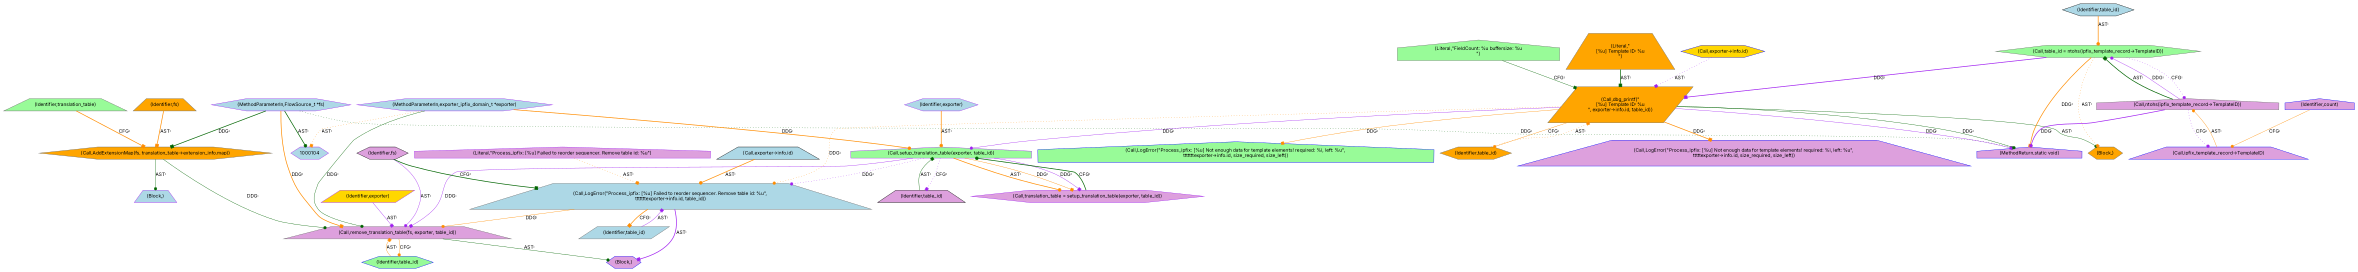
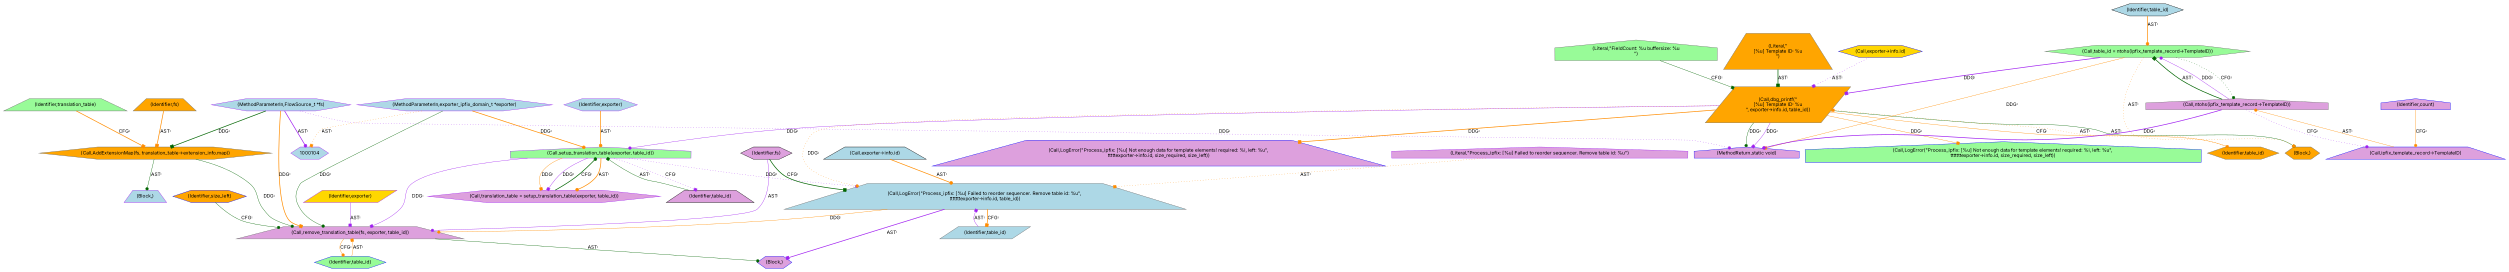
edge "(Call,table_id = ntohs(ipfix_template_record->TemplateID))" -> "(Call,ntohs(ipfix_template_record->TemplateID))": color purple -> darkgreen
edge "(Call,table_id = ntohs(ipfix_template_record->TemplateID))" -> "(MethodReturn,static void)": style bold -> solid
edge "(MethodParameterIn,FlowSource_t *fs)" -> "1000104": color darkgreen -> purple
edge "(MethodParameterIn,FlowSource_t *fs)" -> "(MethodReturn,static void)": color darkgreen -> purple
node "(Identifier,size_left)": added
